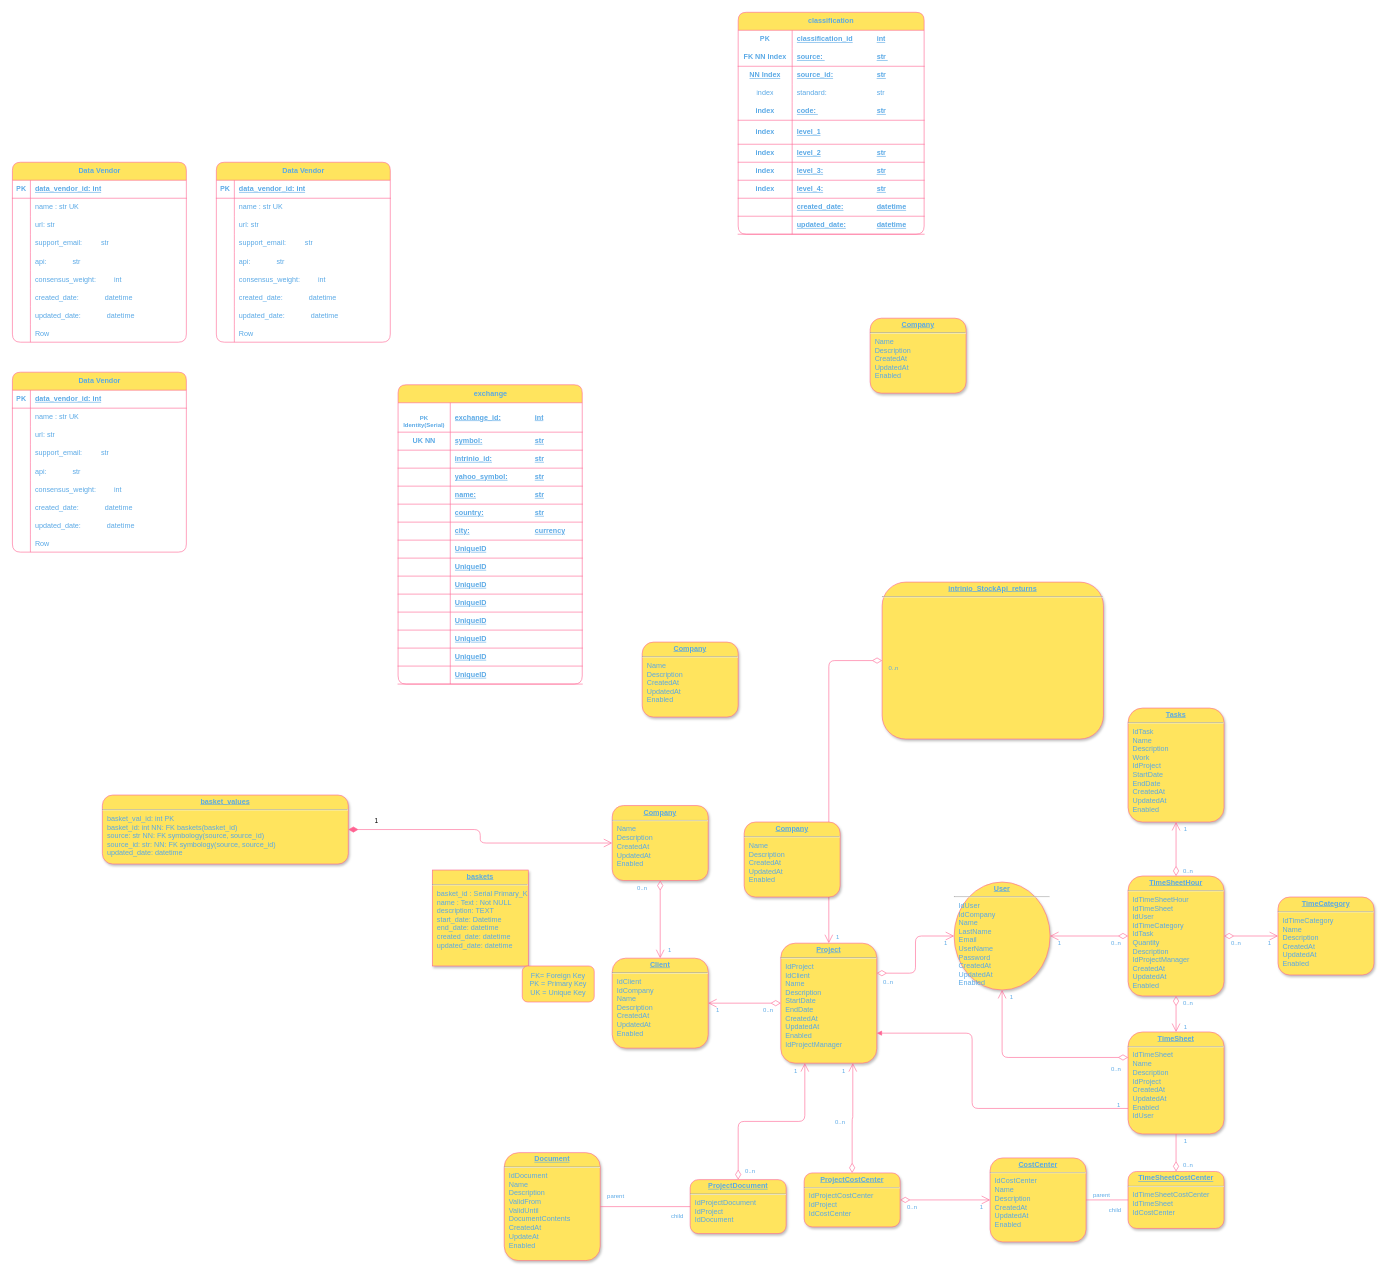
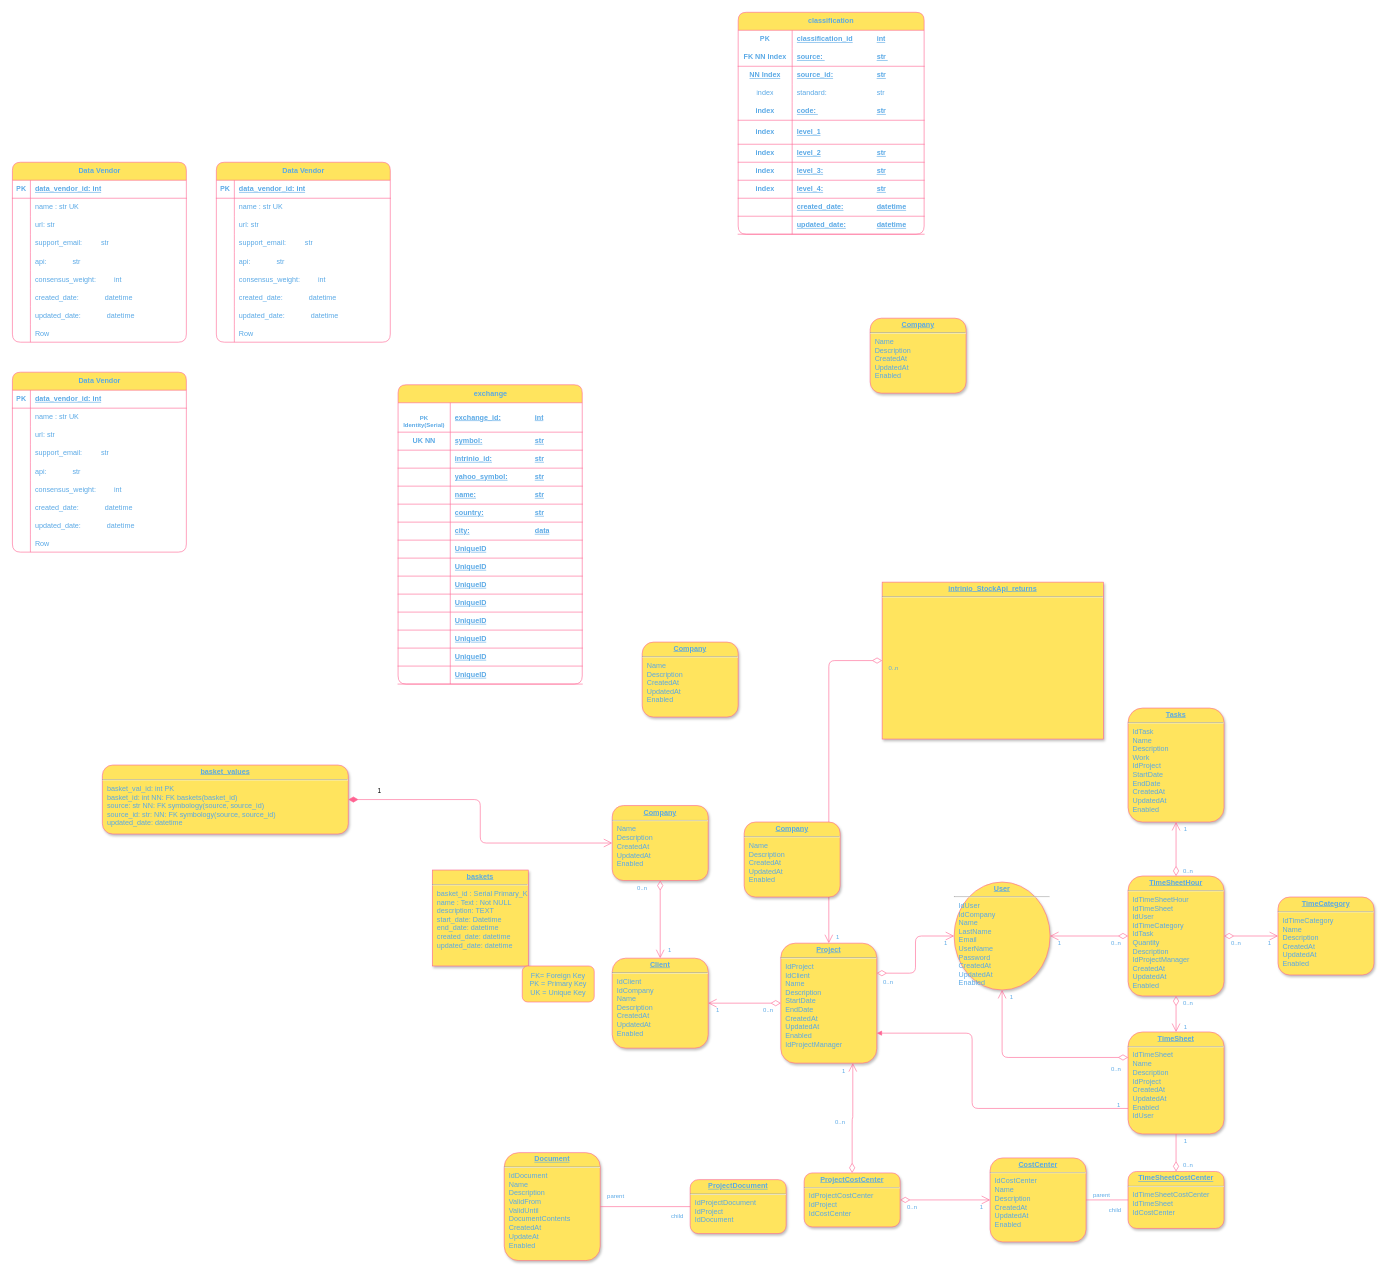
node "city: currency": label "city: currency" -> "city: data"
node "intrinio_StockApi_returns": shape rounded rectangle -> rectangle
node "basket_values basket_val_id: int PK basket_id: int NN: FK baskets(basket_id) source: str NN: FK symbology(source, source_id) source_id: str: NN: FK symbology(source, source_id) updated_date: datetime": moved (225, 830) -> (225, 800)
edge "Project IdProject IdClient Name Description StartDate EndDate CreatedAt UpdatedAt Enabled IdProjectManager" -- "ProjectDocument IdProjectDocument IdProject IdDocument": removed, labels "1", "0..n"
